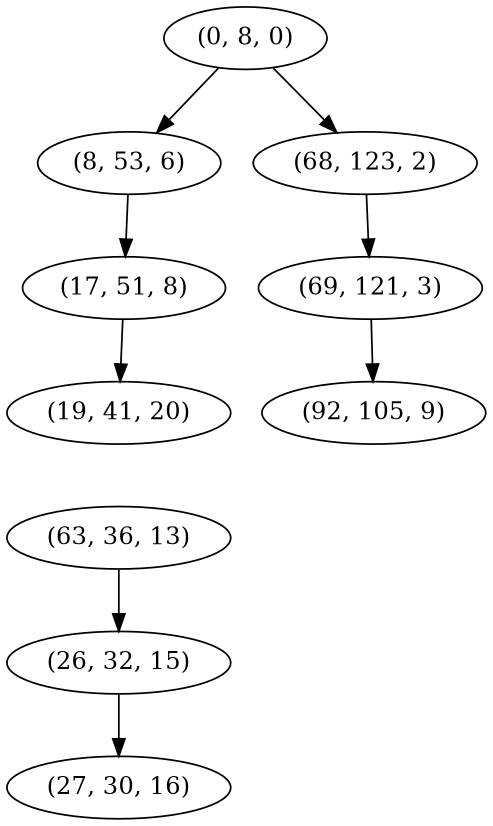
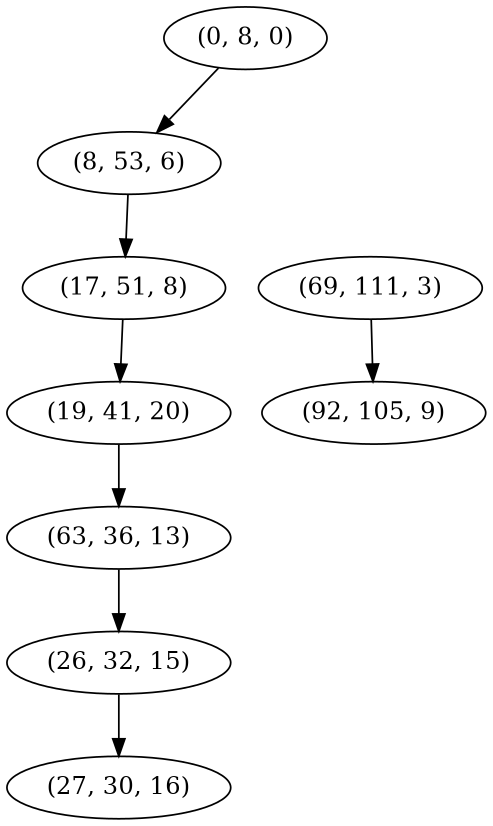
node "(68, 123, 2)": removed
node "(69, 121, 3)": label "(69, 121, 3)" -> "(69, 111, 3)"
edge "(19, 41, 20)" -> "(63, 36, 13)": added
